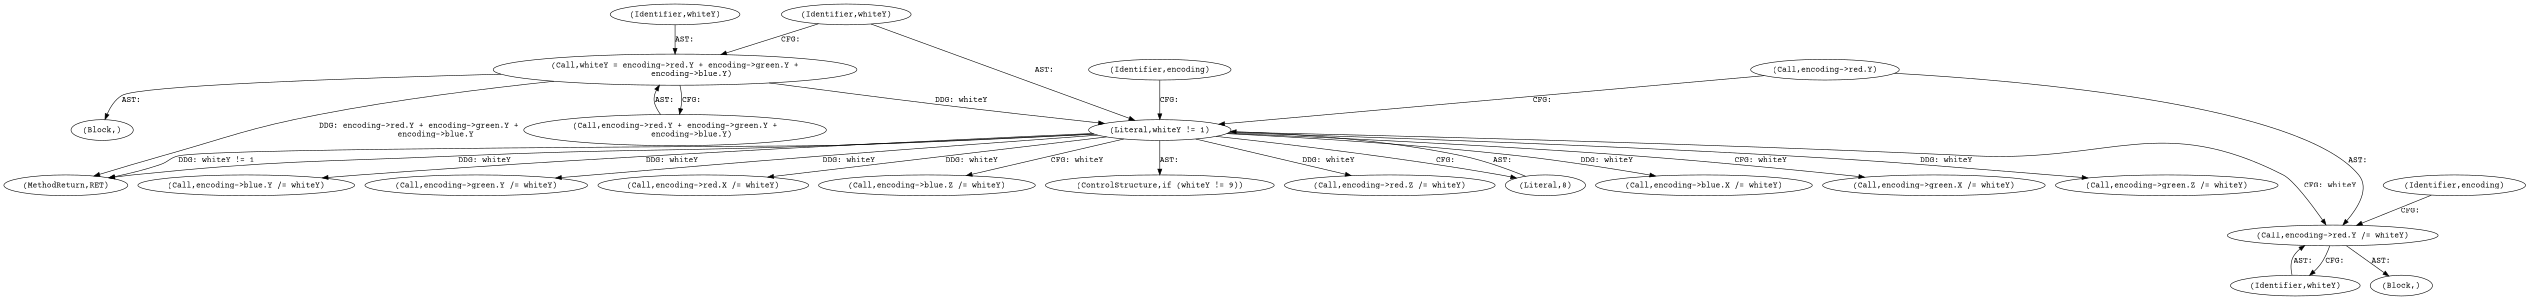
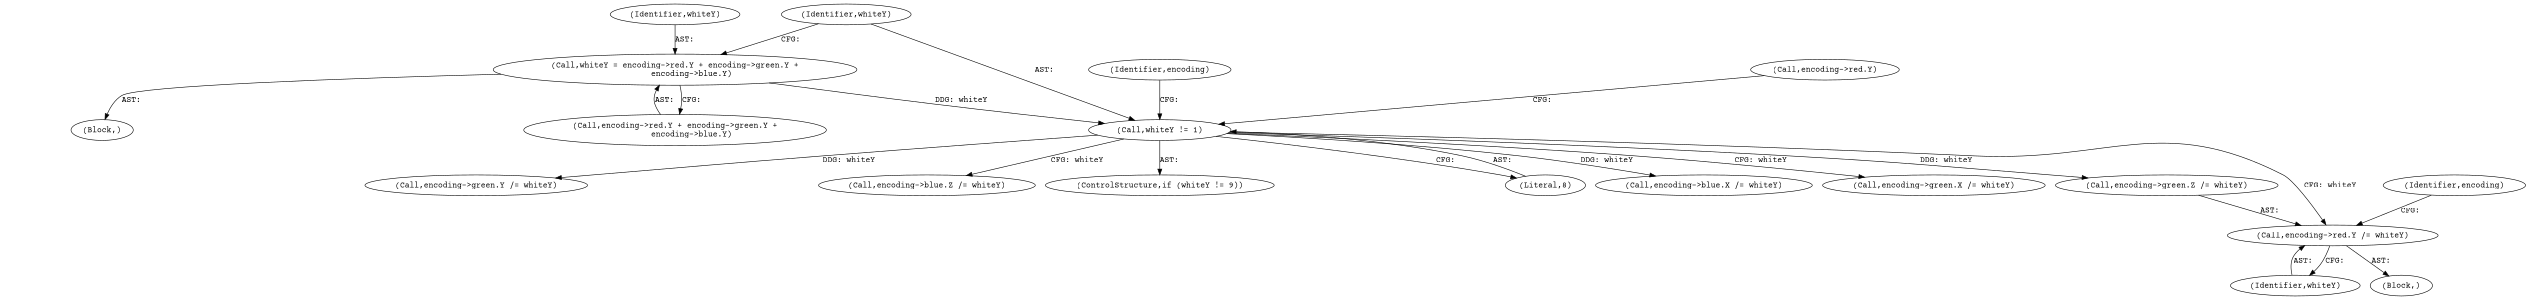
edge "(Call,encoding->red.Y)" -> "(Call,encoding->red.Y /= whiteY)": now "(Call,encoding->green.Z /= whiteY)" -> "(Call,encoding->red.Y /= whiteY)"
node "(Literal,whiteY != 1)": label "(Literal,whiteY != 1)" -> "(Call,whiteY != 1)"
node "(MethodReturn,RET)": removed
node "(Call,encoding->blue.Y /= whiteY)": removed
node "(Call,encoding->red.X /= whiteY)": removed
node "(Call,encoding->red.Z /= whiteY)": removed
